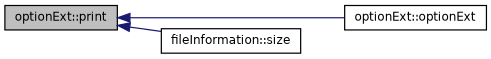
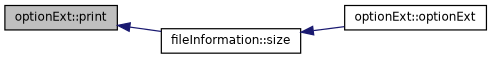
edge "optionExt::optionExt" -> "optionExt::print": now "optionExt::optionExt" -> "fileInformation::size"
